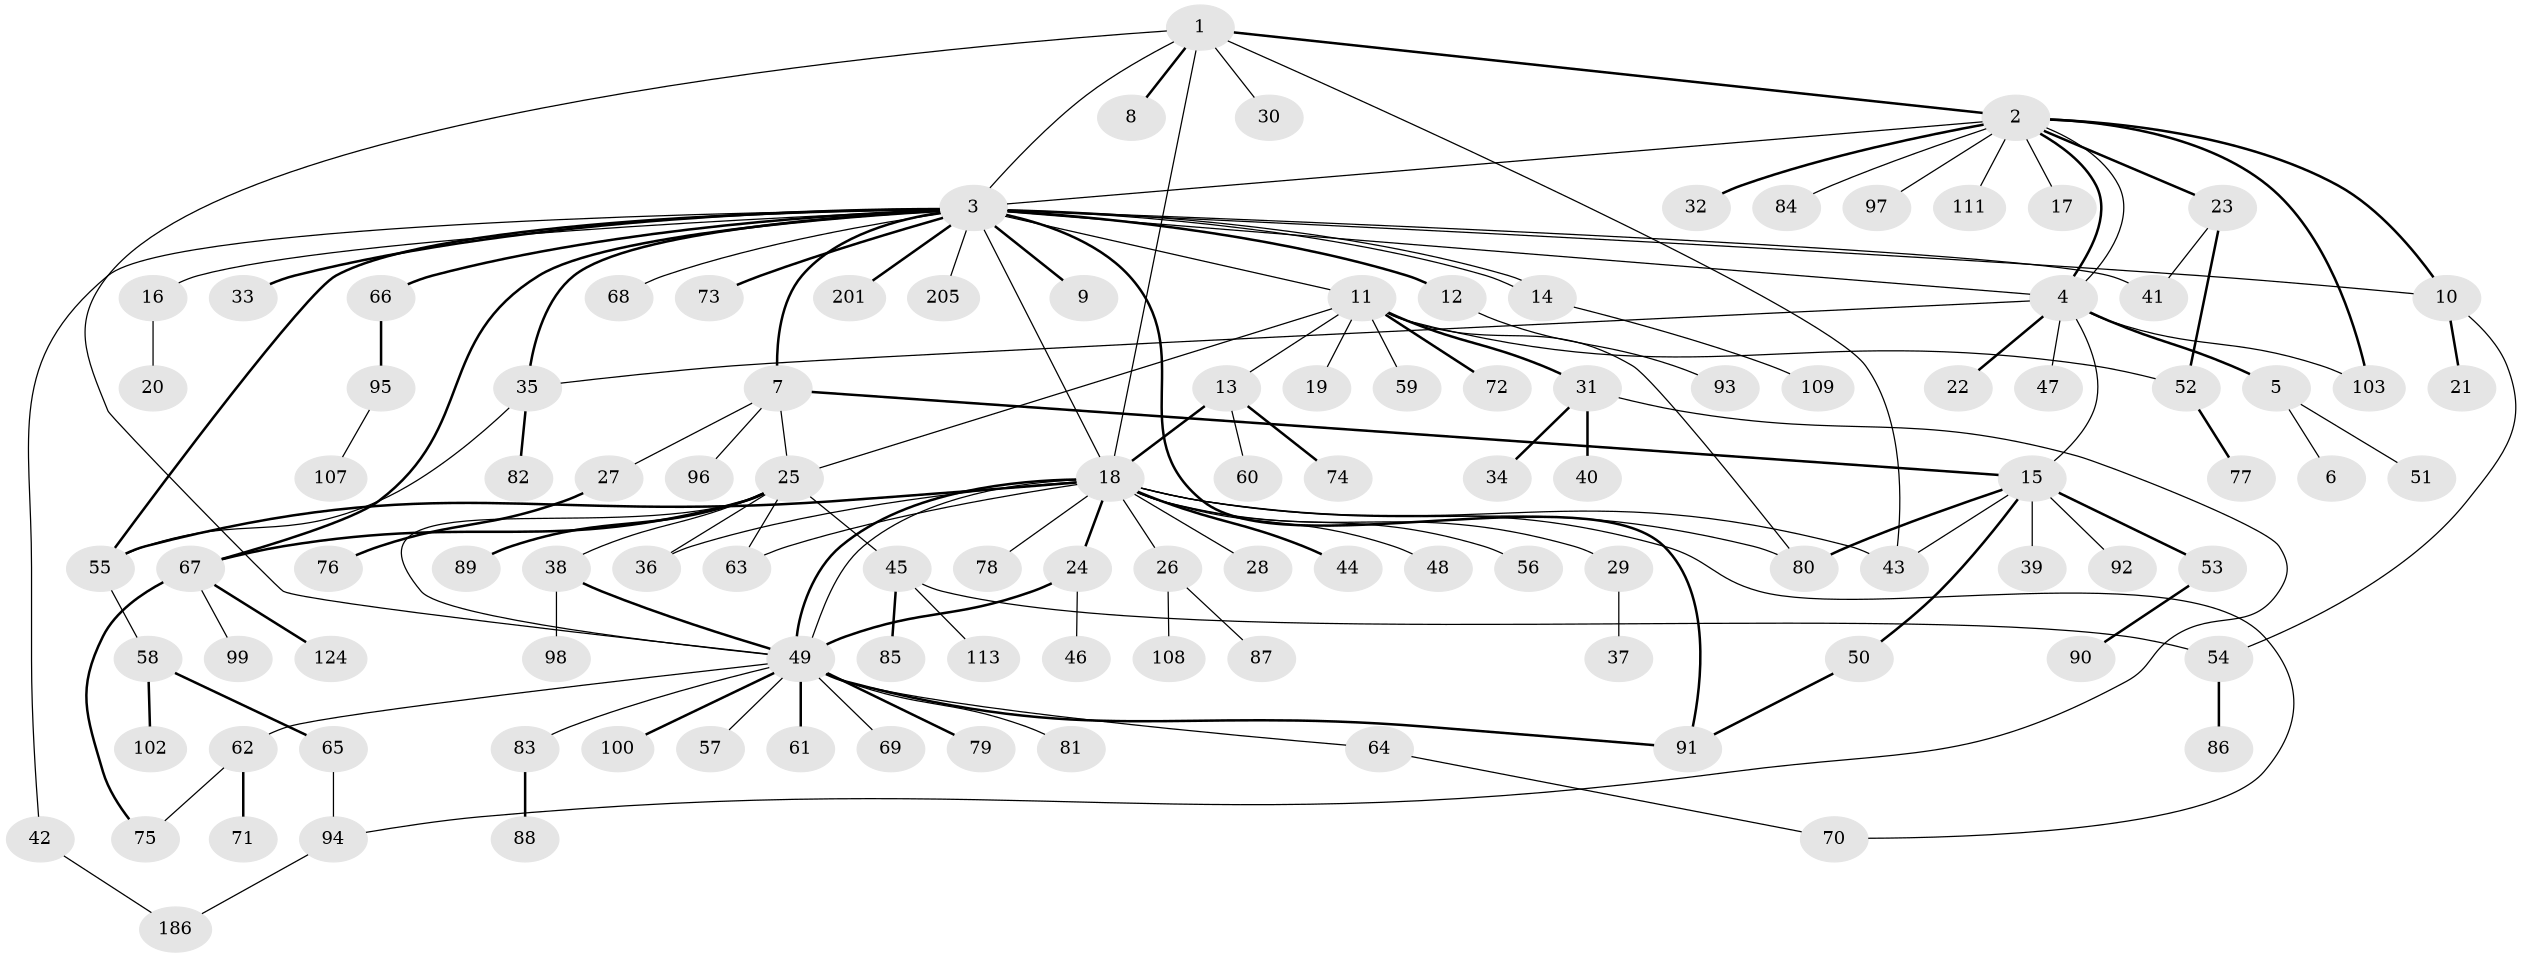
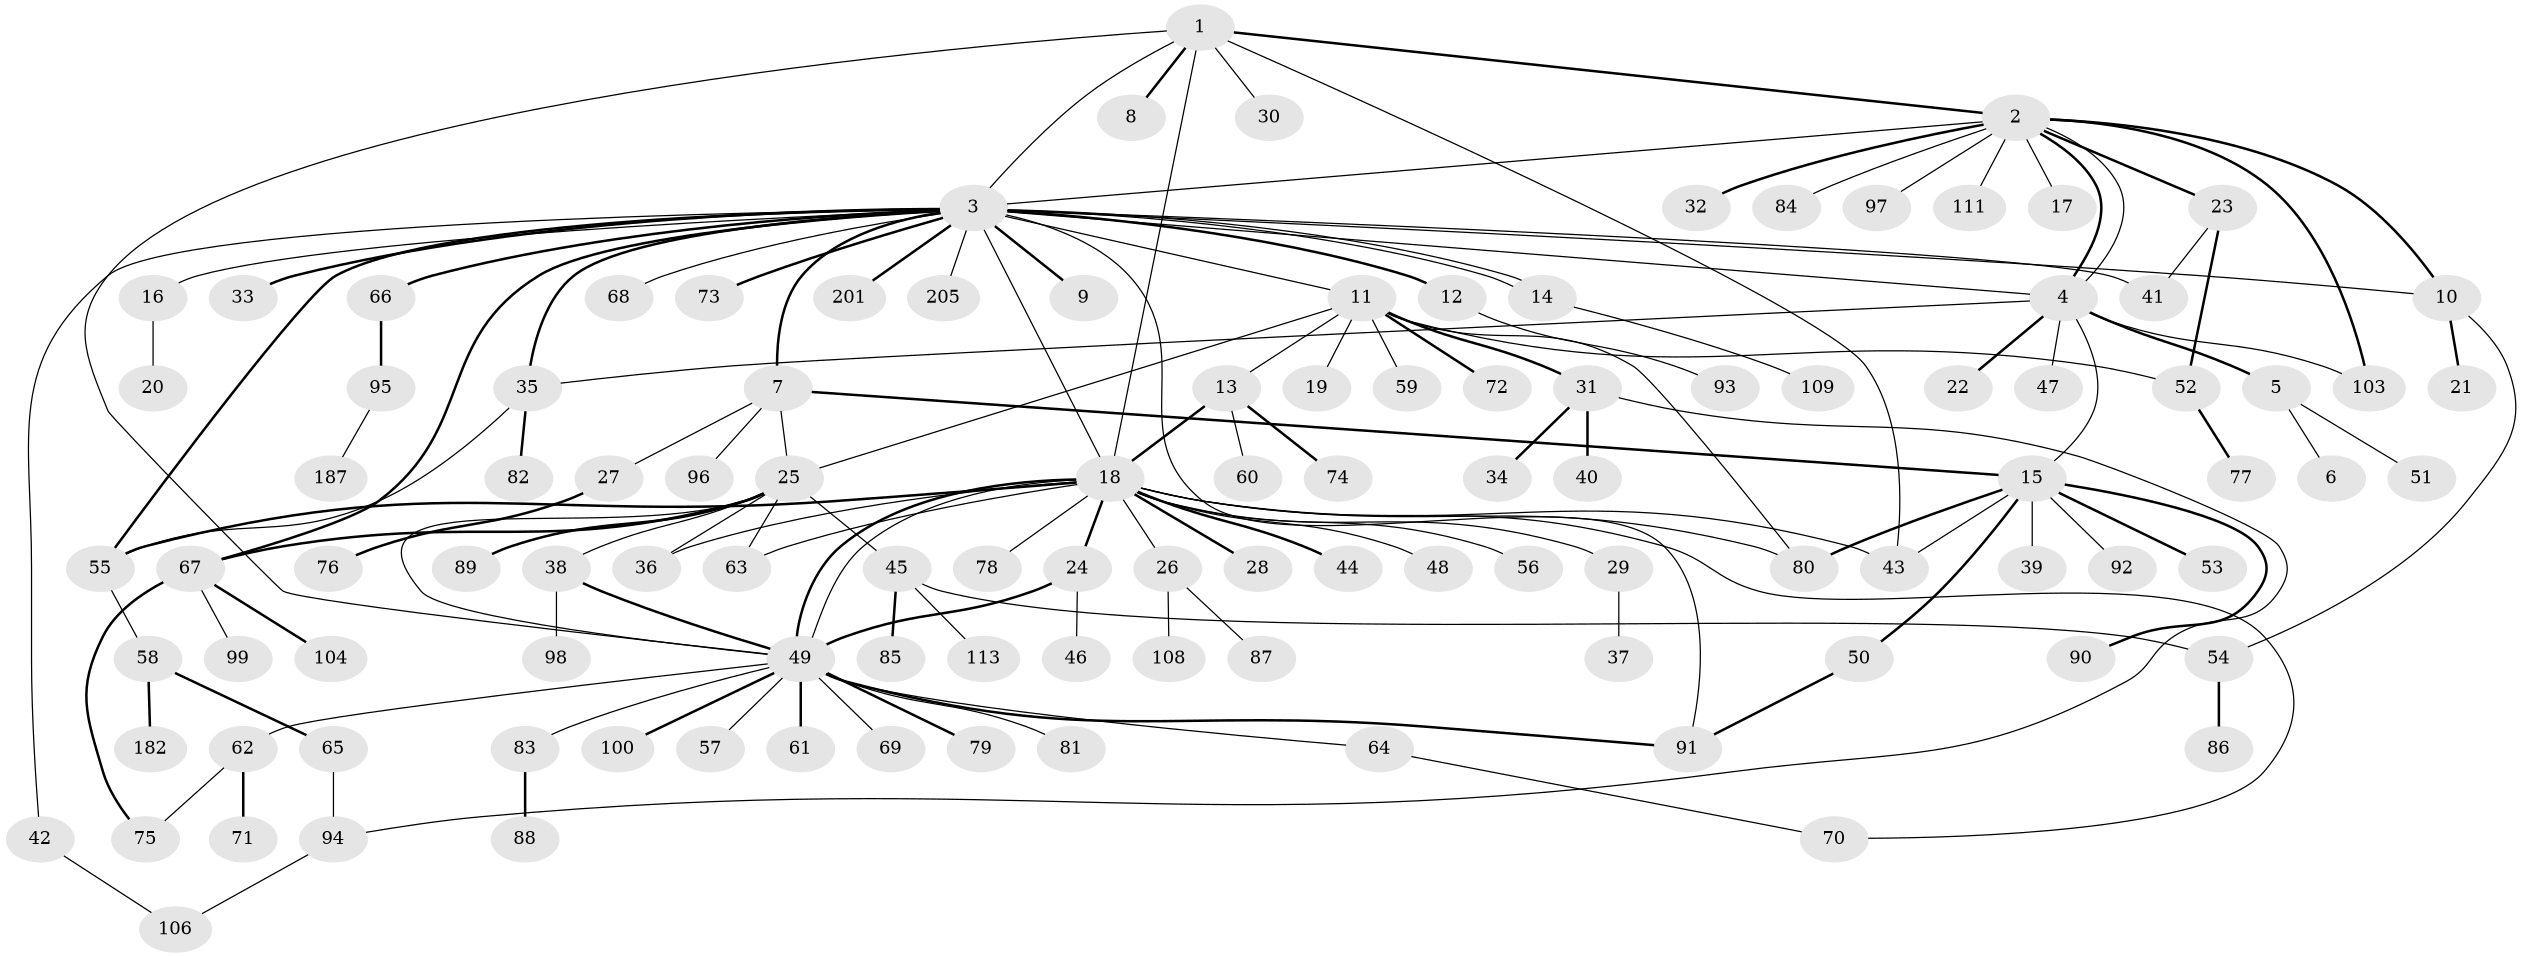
node "107": label "107" -> "187"
edge "3" -- "91": style bold -> solid
edge "18" -- "28": style solid -> bold
edge "53" -- "90": now "15" -- "90"
node "124": label "124" -> "104"
node "102": label "102" -> "182"
node "186": label "186" -> "106"
